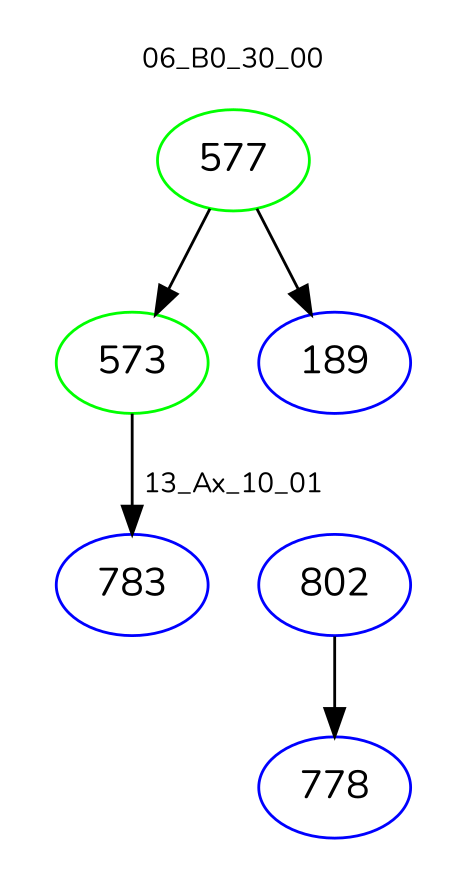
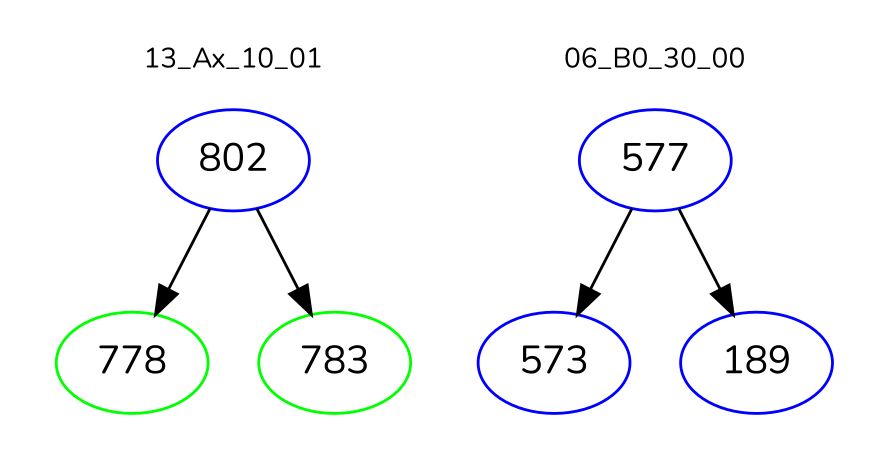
node "577": color green -> blue
node "573": color green -> blue
edge "573" -> "783": now "802" -> "783"
node "783": color blue -> green
node "778": color blue -> green
